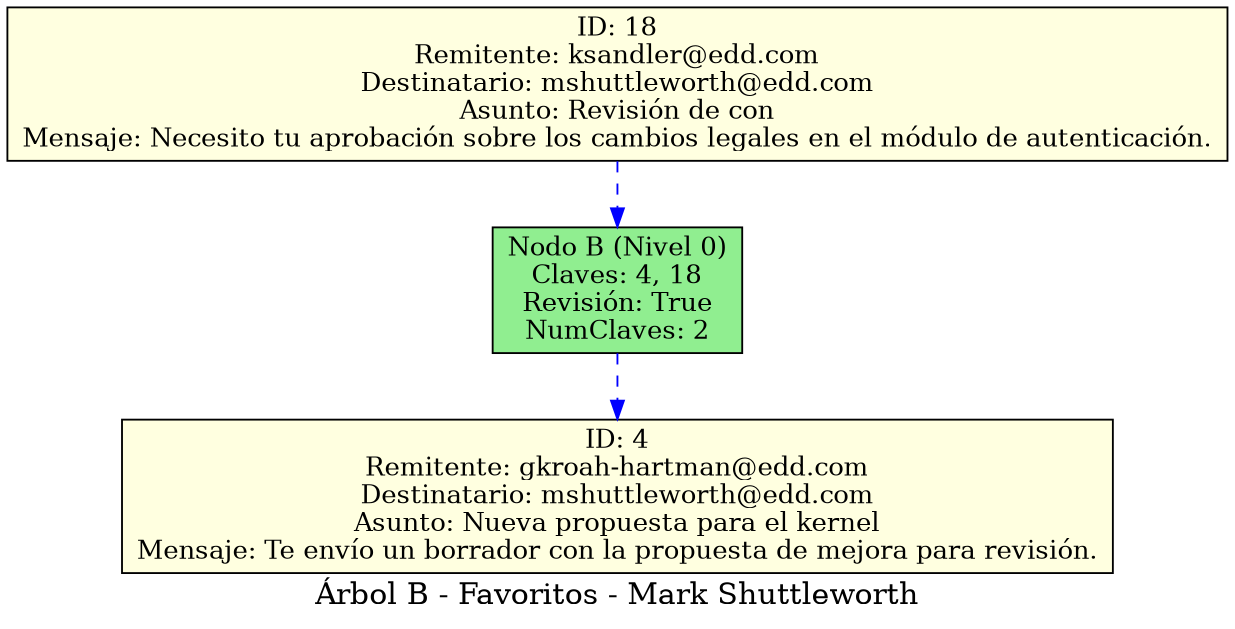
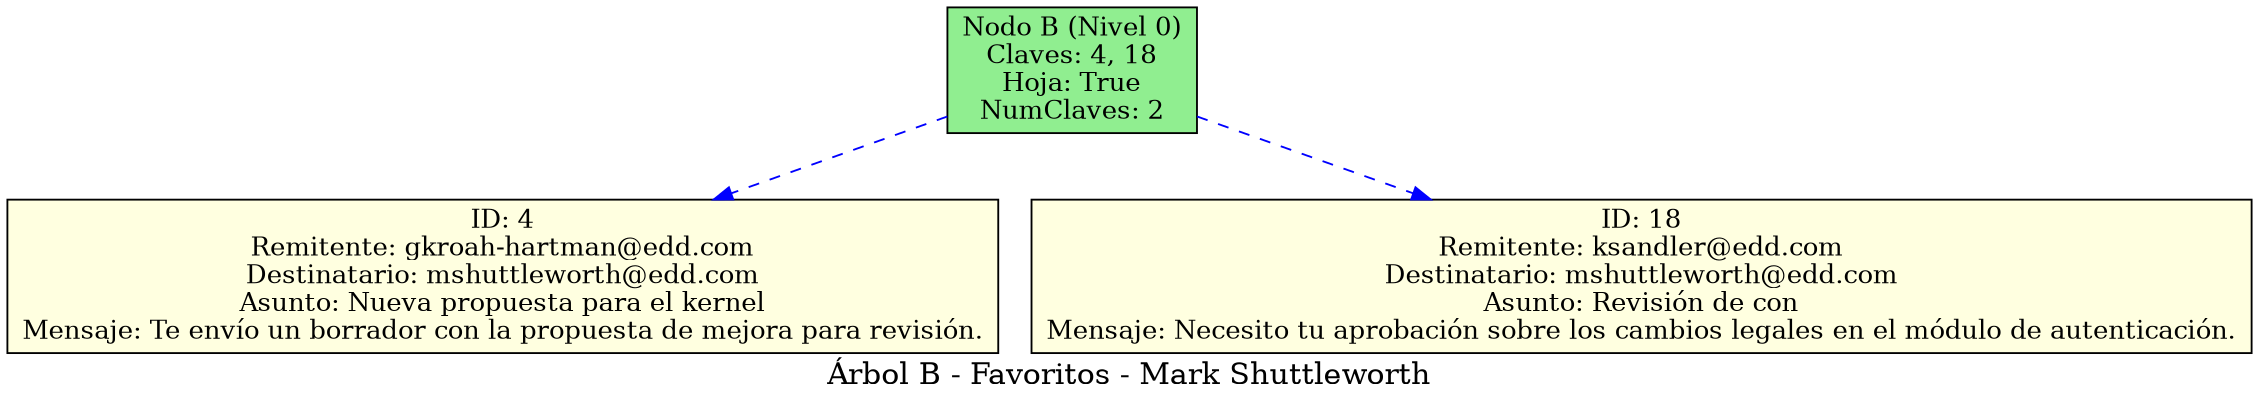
edge "ID: 18" -> "Nodo B (Nivel 0)": reversed
node "Nodo B (Nivel 0)": text "Revisión: True" -> "Hoja: True"
